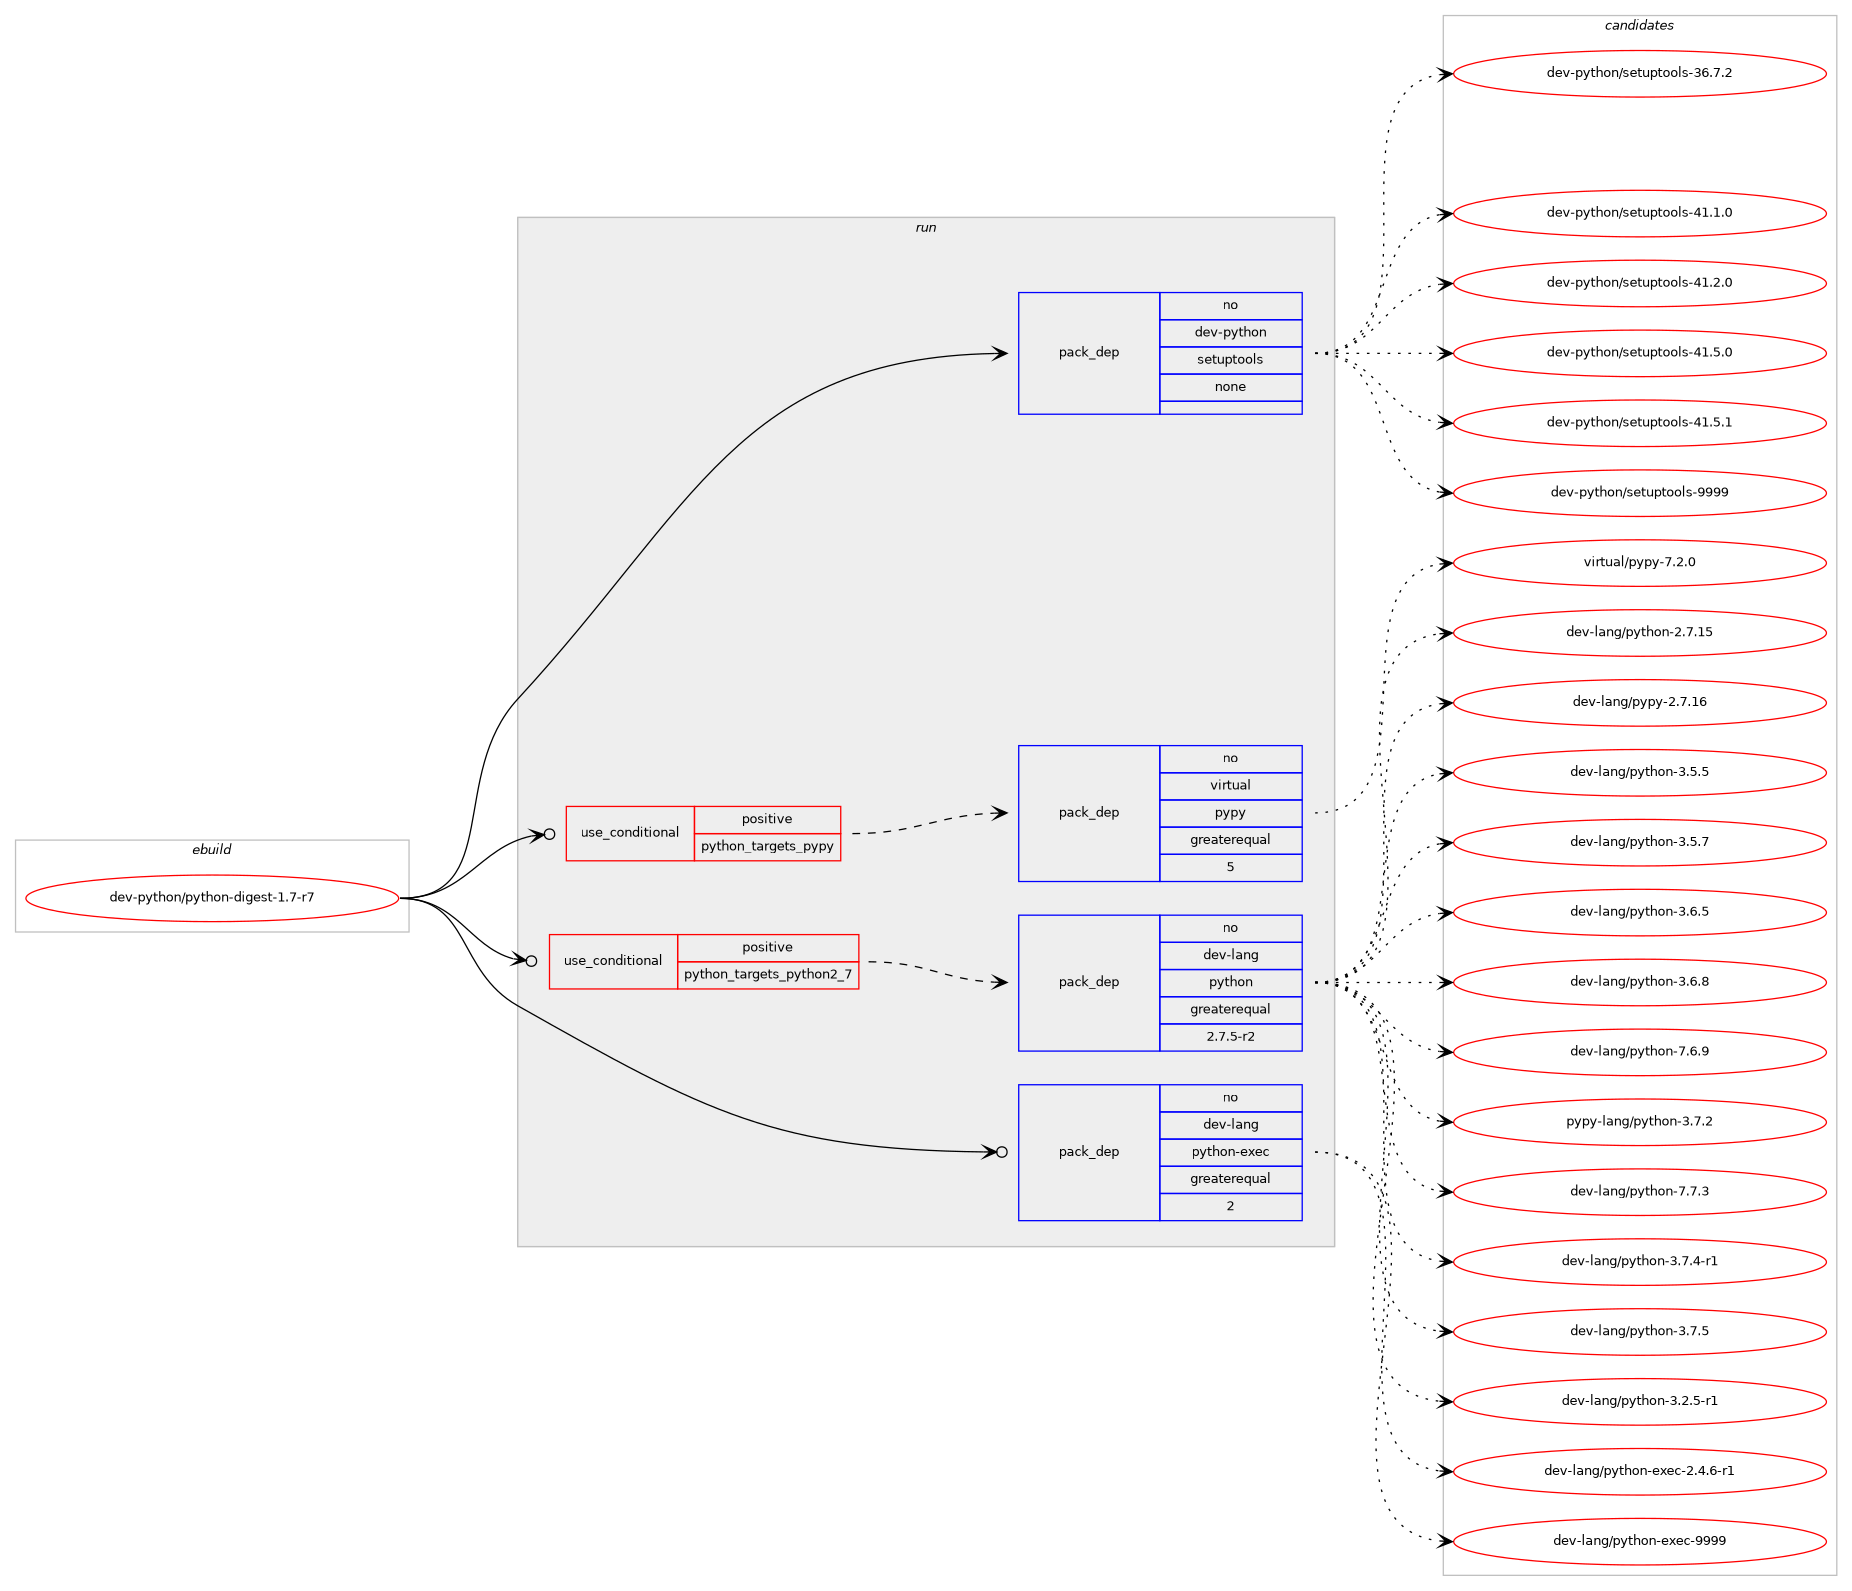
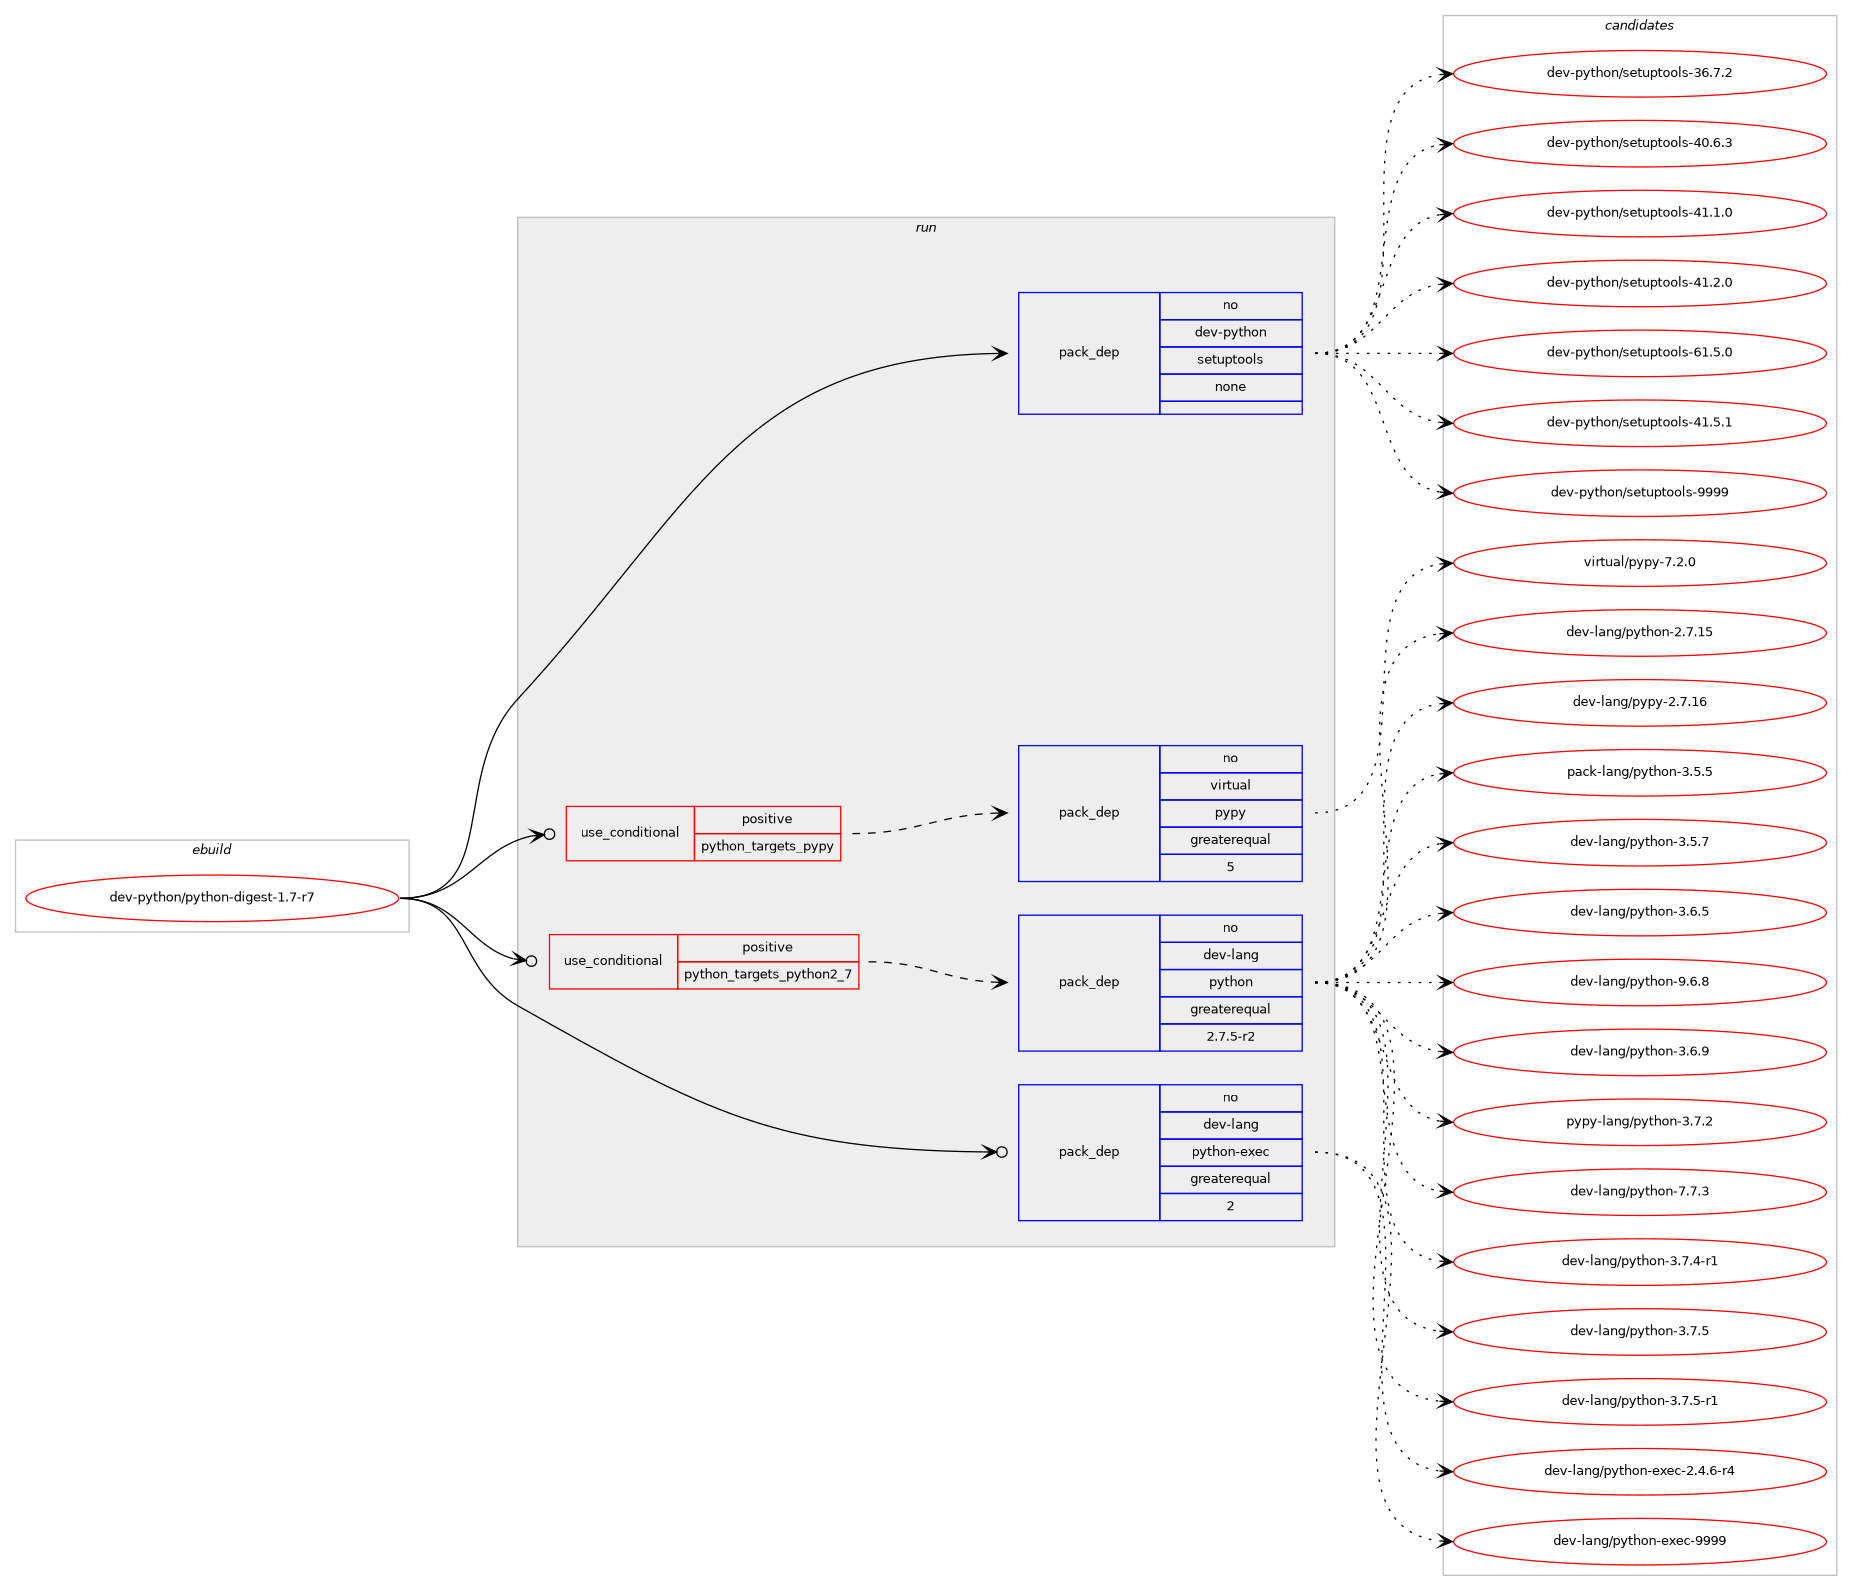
node "dev-python/setuptools-40.6.3": added
node "dev-python/setuptools-41.5.0": label "dev-python/setuptools-41.5.0" -> "dev-python/setuptools-61.5.0"
node "dev-lang/python-3.5.5": label "dev-lang/python-3.5.5" -> "pack-lang/python-3.5.5"
node "dev-lang/python-3.6.8": label "dev-lang/python-3.6.8" -> "dev-lang/python-9.6.8"
node "dev-lang/python-7.6.9": label "dev-lang/python-7.6.9" -> "dev-lang/python-3.6.9"
node "dev-lang/python-3.2.5-r1": label "dev-lang/python-3.2.5-r1" -> "dev-lang/python-3.7.5-r1"
node "dev-lang/python-exec-2.4.6-r1": label "dev-lang/python-exec-2.4.6-r1" -> "dev-lang/python-exec-2.4.6-r4"
